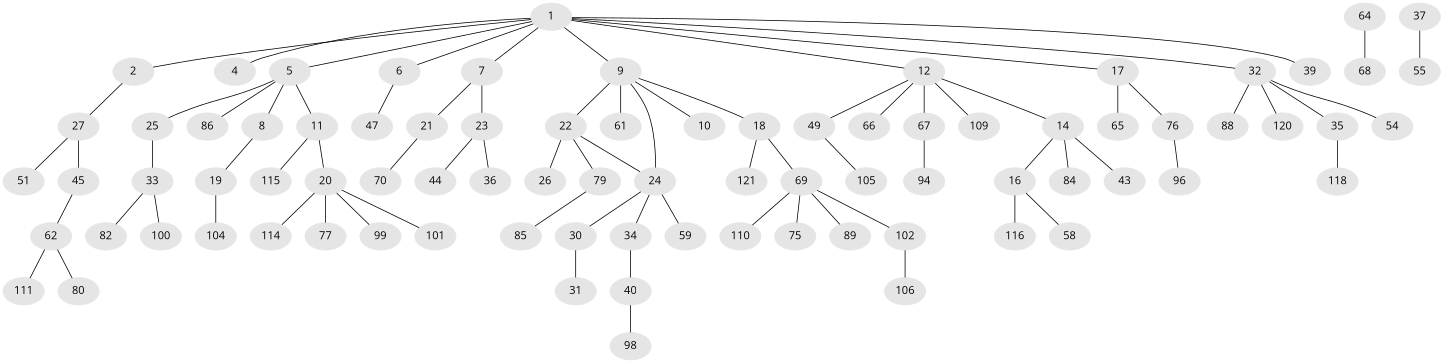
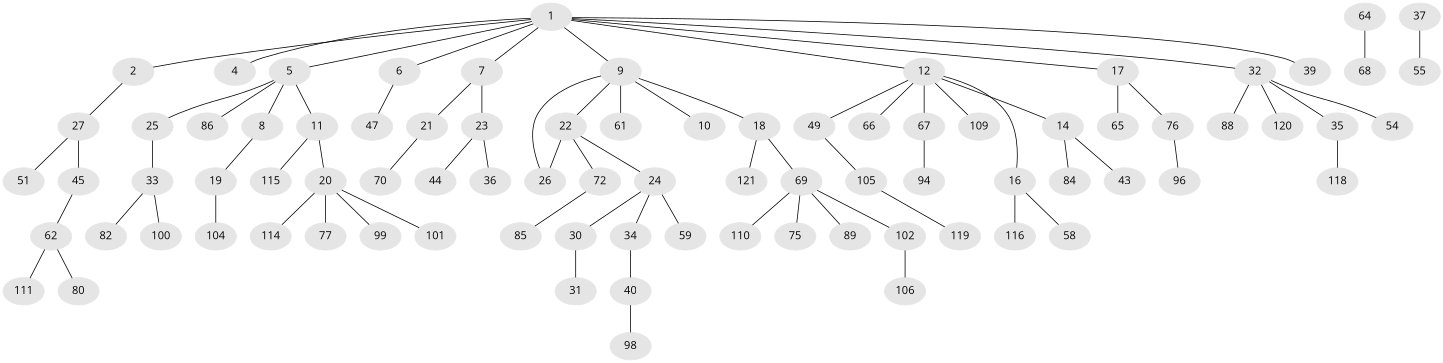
edge "9" -- "24": now "9" -- "26"
edge "14" -- "16": now "12" -- "16"
node "79": label "79" -> "72"
node "119": added
